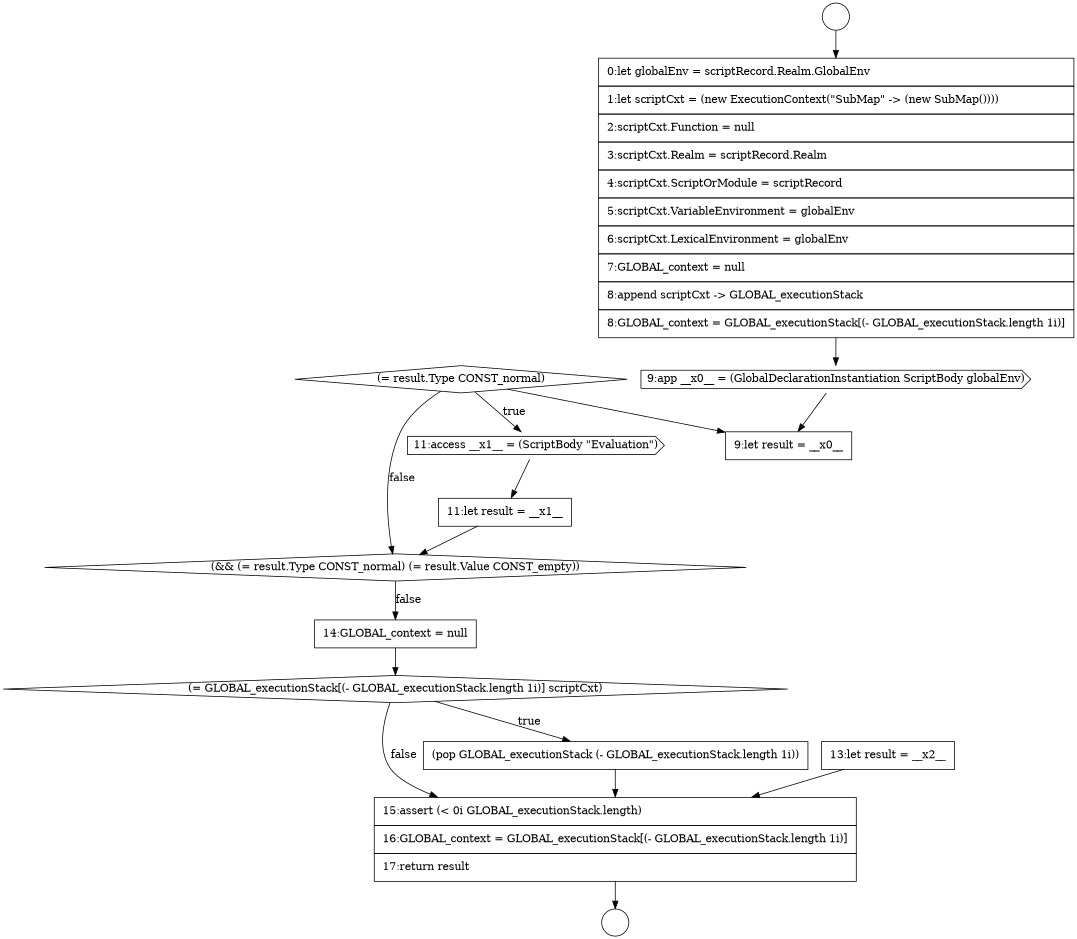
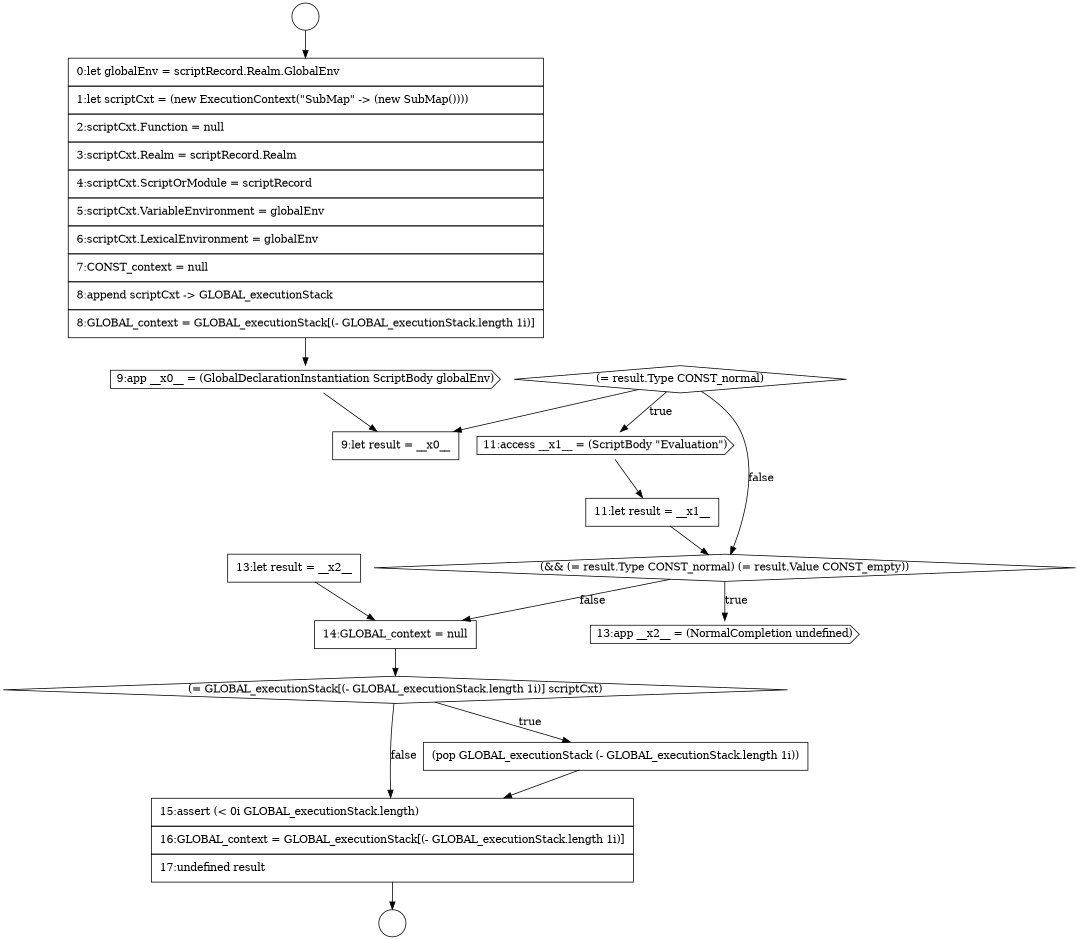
node "0:let globalEnv = scriptRecord.Realm.GlobalEnv": text "7:GLOBAL_context = null" -> "7:CONST_context = null"
node "13:app __x2__ = (NormalCompletion undefined)": added
edge "13:let result = __x2__" -> "15:assert (< 0i GLOBAL_executionStack.length)": now "13:let result = __x2__" -> "14:GLOBAL_context = null"
node "15:assert (< 0i GLOBAL_executionStack.length)": text "17:return result" -> "17:undefined result"
